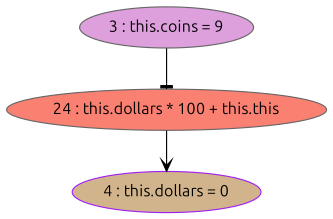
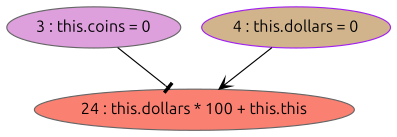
node "3 : this.coins = 9": label "3 : this.coins = 9" -> "3 : this.coins = 0"
edge "24 : this.dollars * 100 + this.this" -> "4 : this.dollars = 0": reversed
